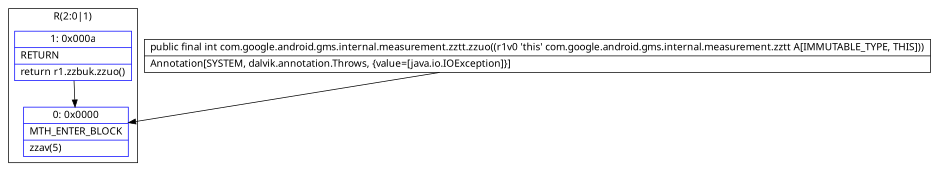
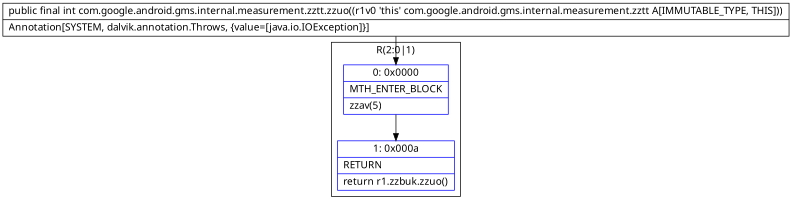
edge "1: 0x000a" -> "0: 0x0000": reversed
